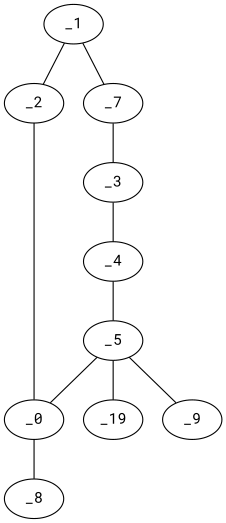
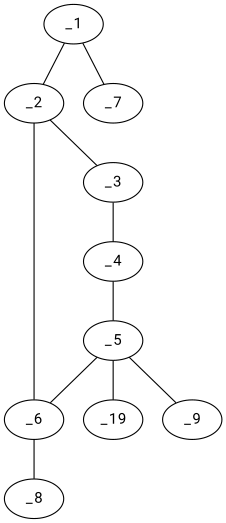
edge "_7" -- "_3": now "_2" -- "_3"
node "_0": label "_0" -> "_6"
